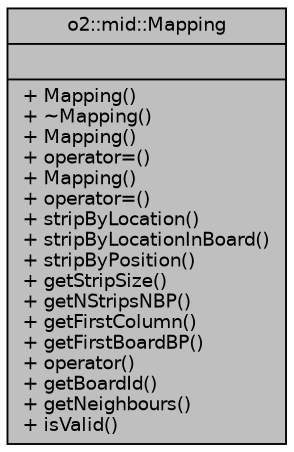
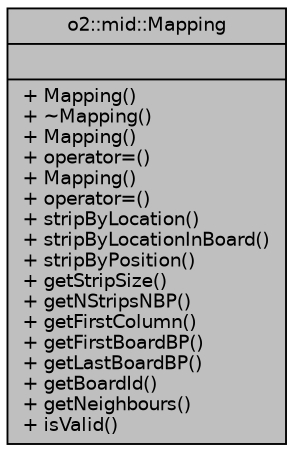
node "o2::mid::Mapping": text "+ operator()" -> "+ getLastBoardBP()"
